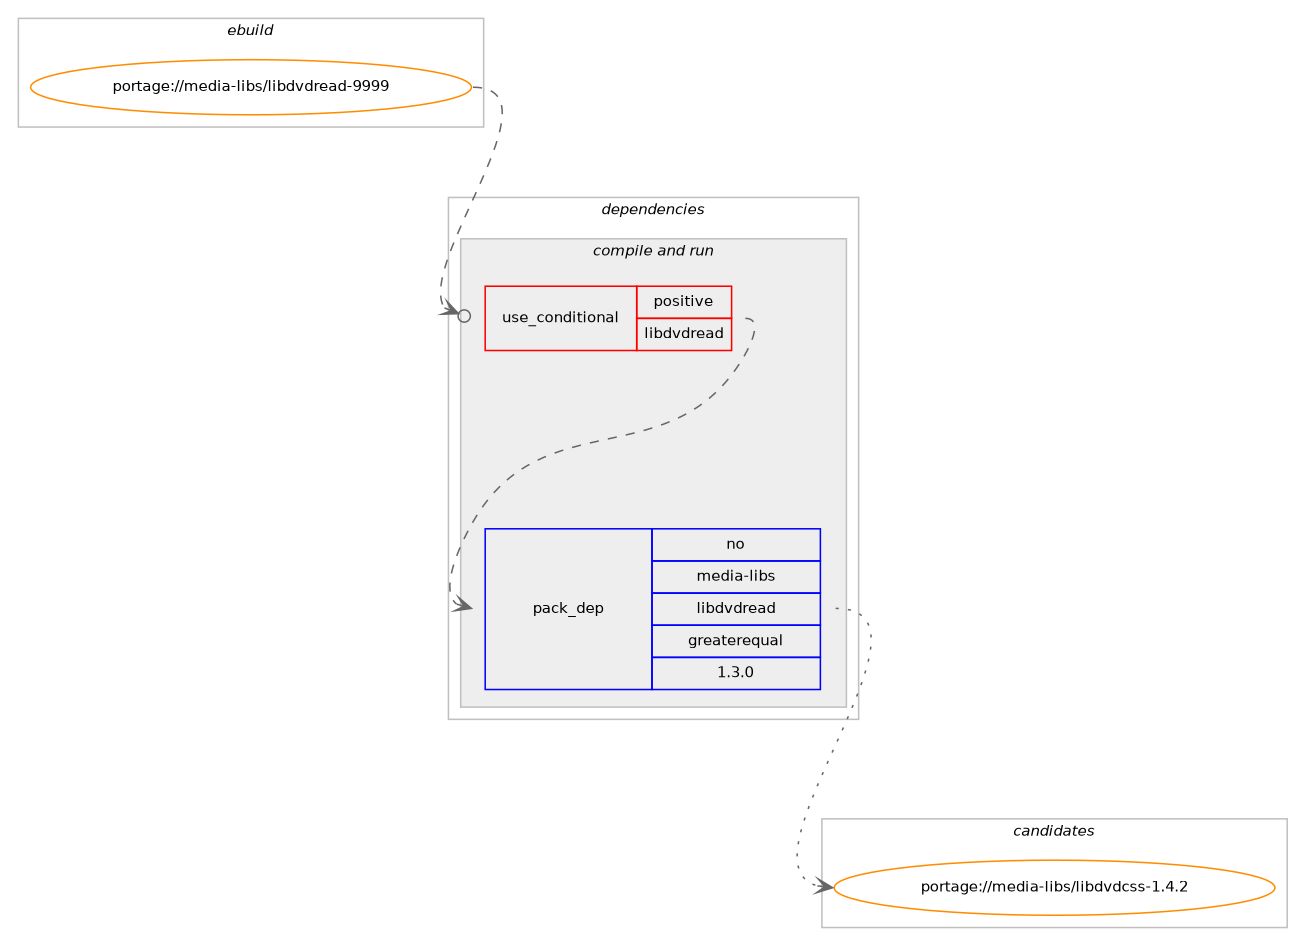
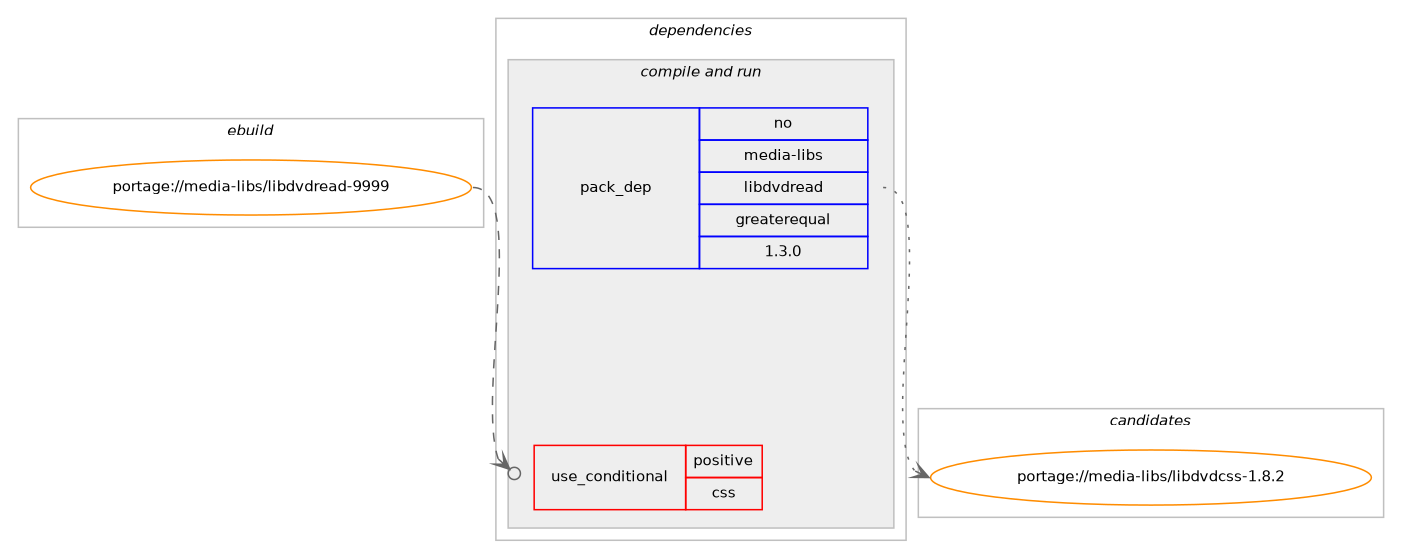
node "use_conditional": text "libdvdread" -> "css"
edge "use_conditional" -> "pack_dep": removed
node "portage://media-libs/libdvdcss-1.4.2": label "portage://media-libs/libdvdcss-1.4.2" -> "portage://media-libs/libdvdcss-1.8.2"
